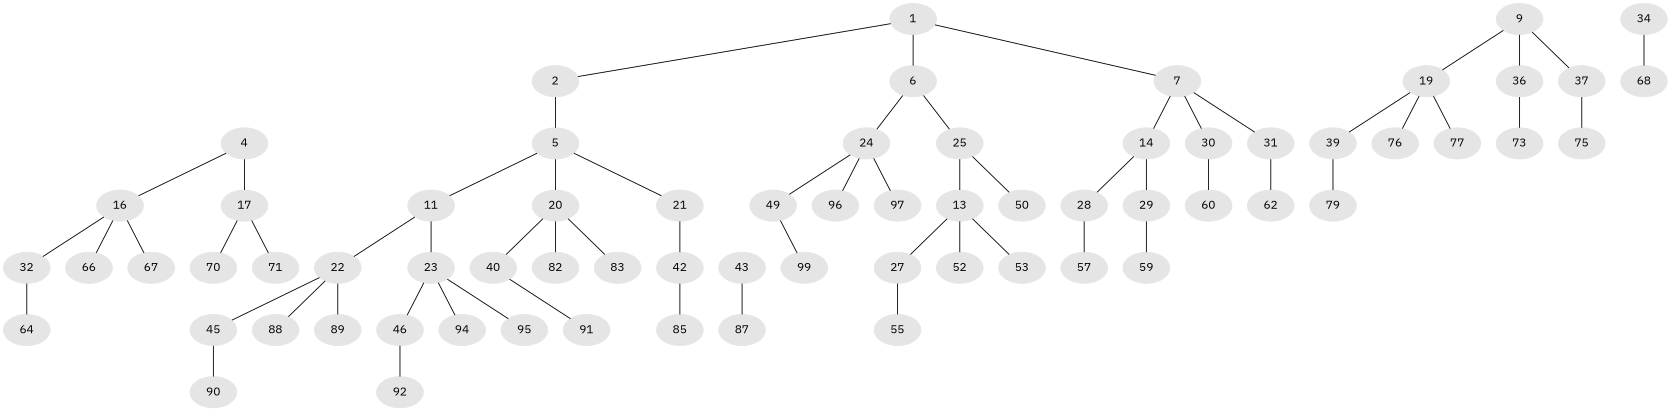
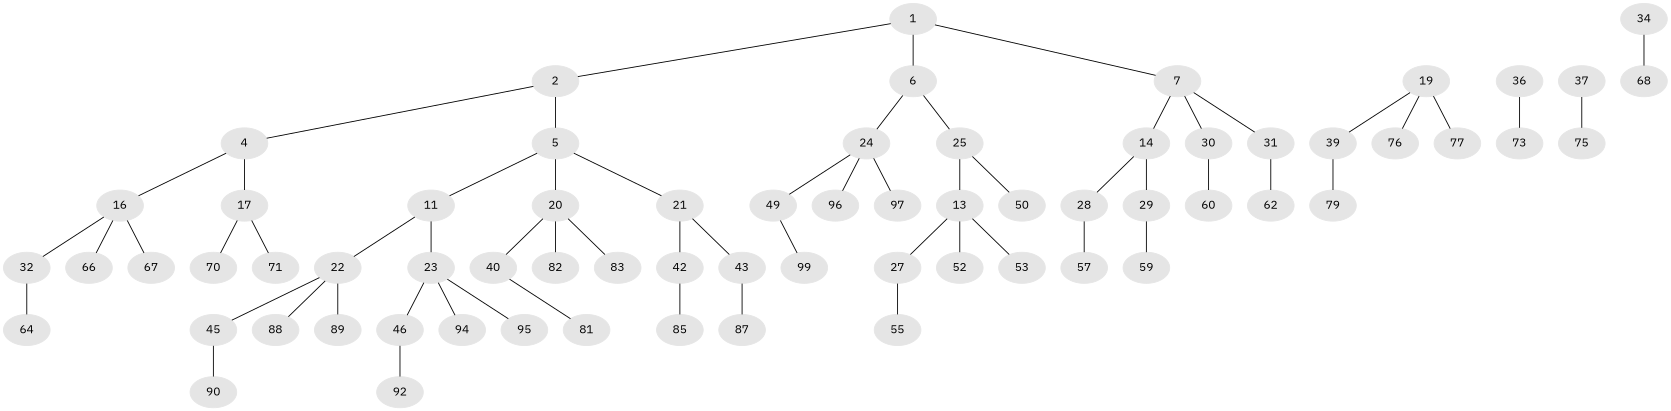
node "9": removed
edge "2" -- "4": added
edge "21" -- "43": added
node "91": label "91" -> "81"
